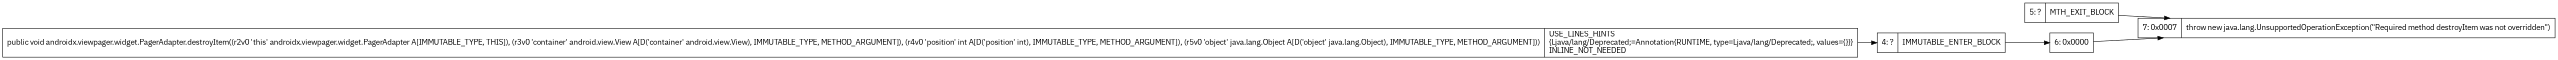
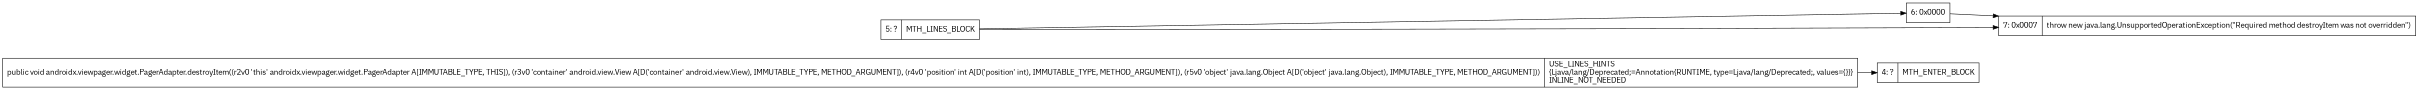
node "5: ?": text "MTH_EXIT_BLOCK" -> "MTH_LINES_BLOCK"
node "4: ?": text "IMMUTABLE_ENTER_BLOCK" -> "MTH_ENTER_BLOCK"
edge "4: ?" -> "6: 0x0000": now "5: ?" -> "6: 0x0000"
